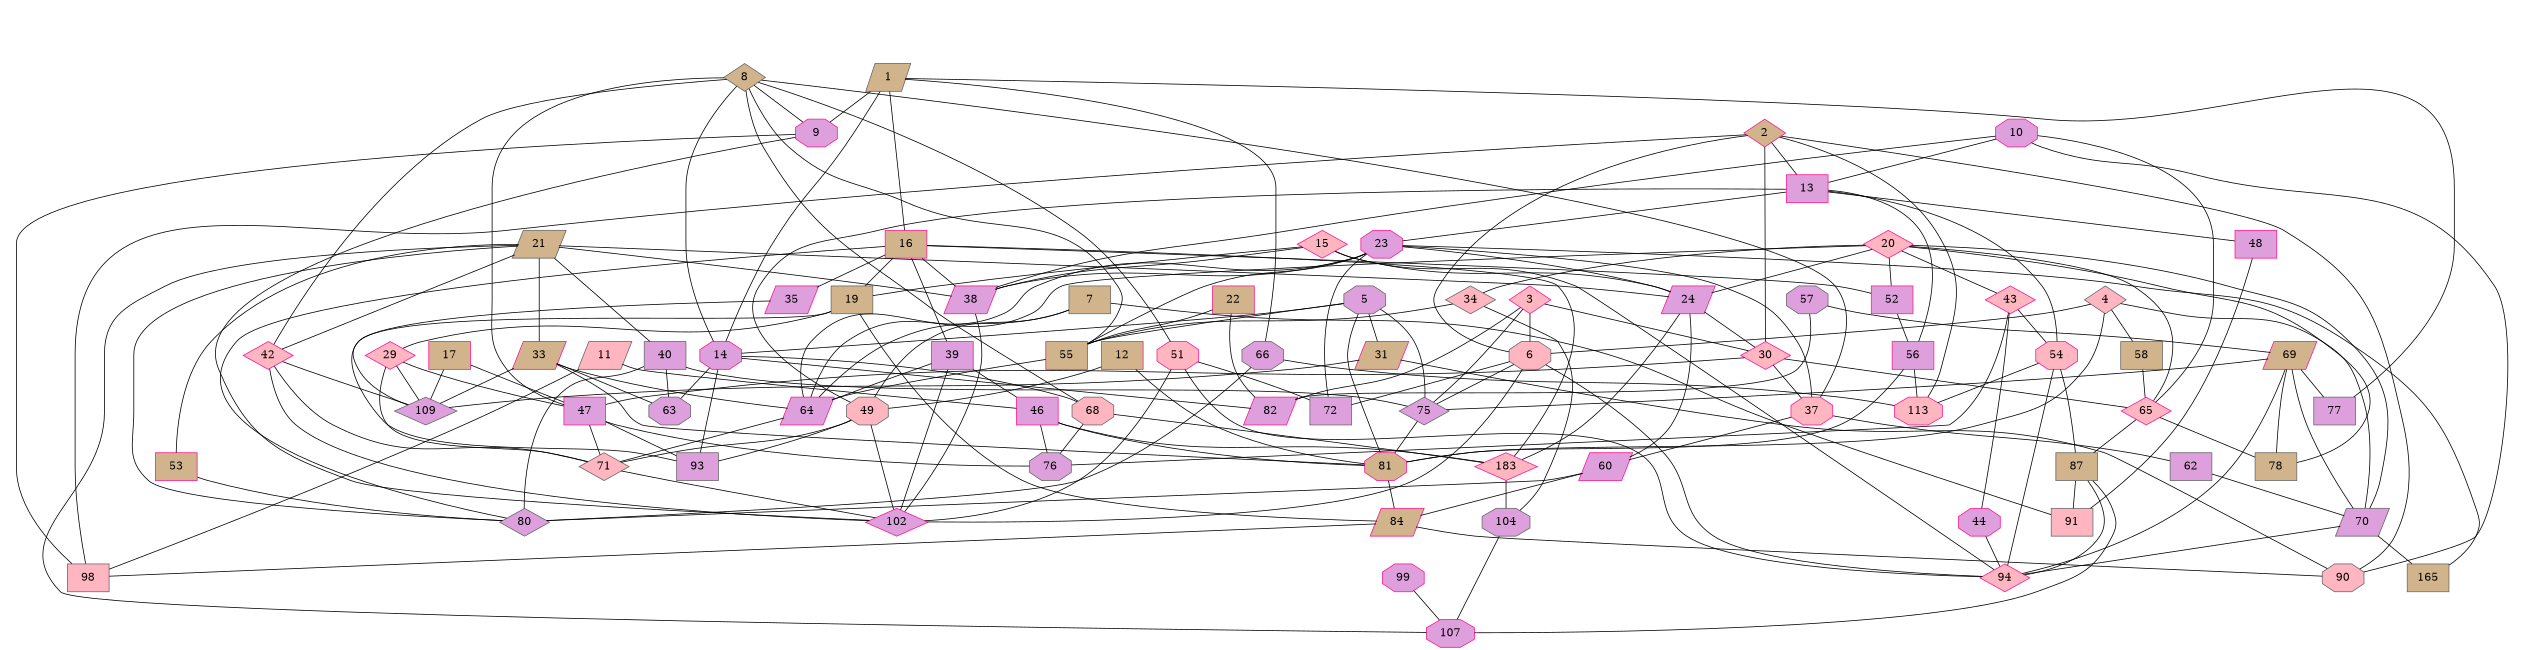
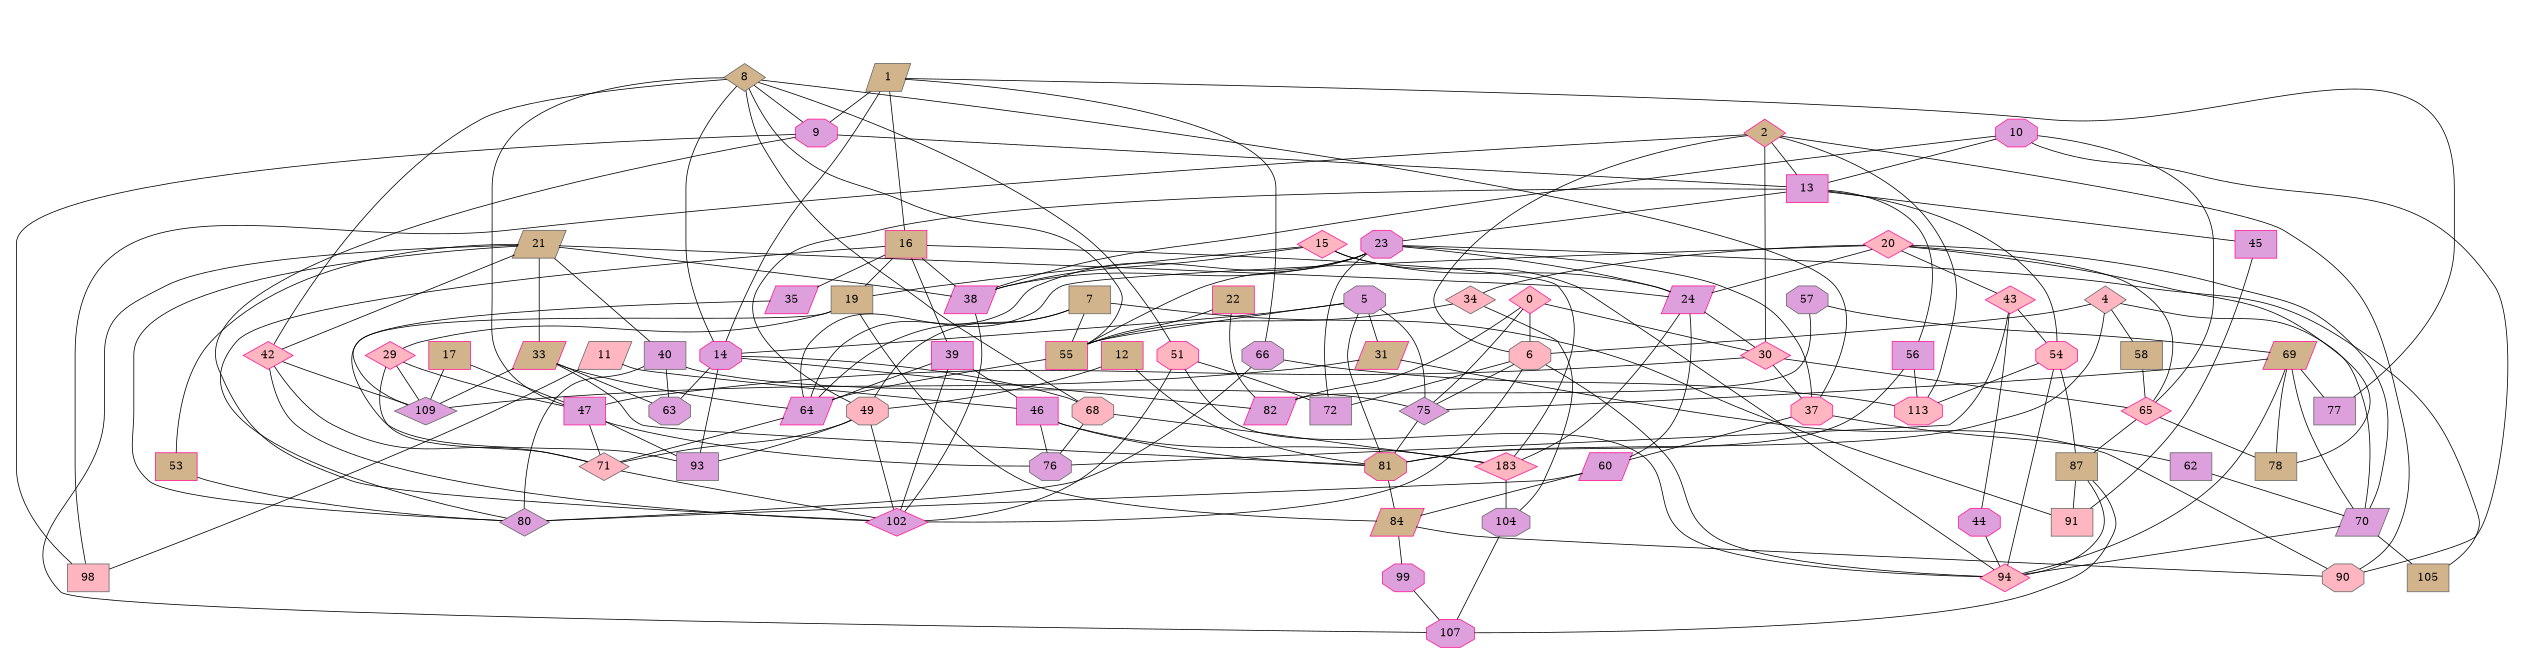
edge "9" -- "13": added
node "48": label "48" -> "45"
node "3": label "3" -> "0"
node "52": removed
edge "7" -- "55": added
edge "84" -- "98": now "84" -- "99"
node "165": label "165" -> "105"
